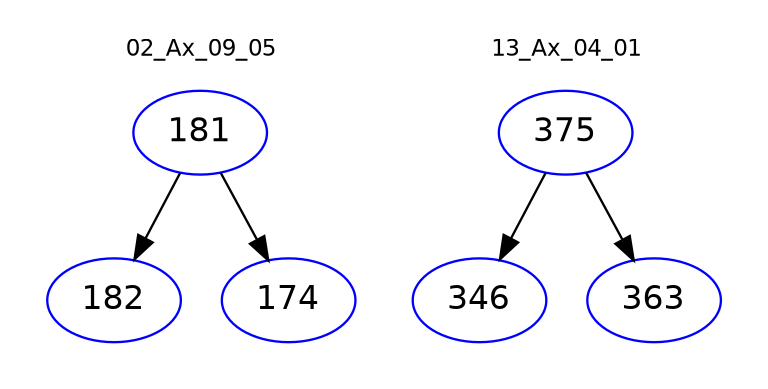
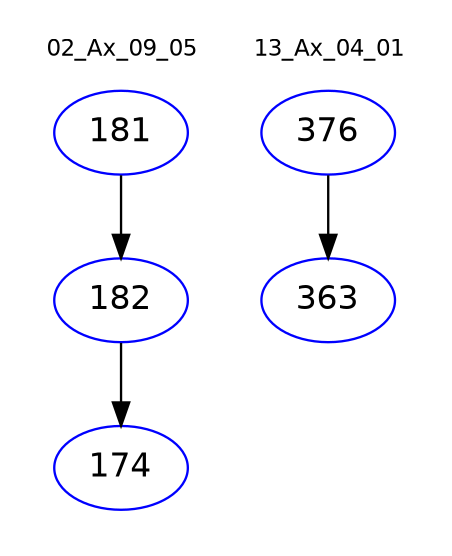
node "375": label "375" -> "376"
edge "181" -> "174": now "182" -> "174"
node "346": removed
